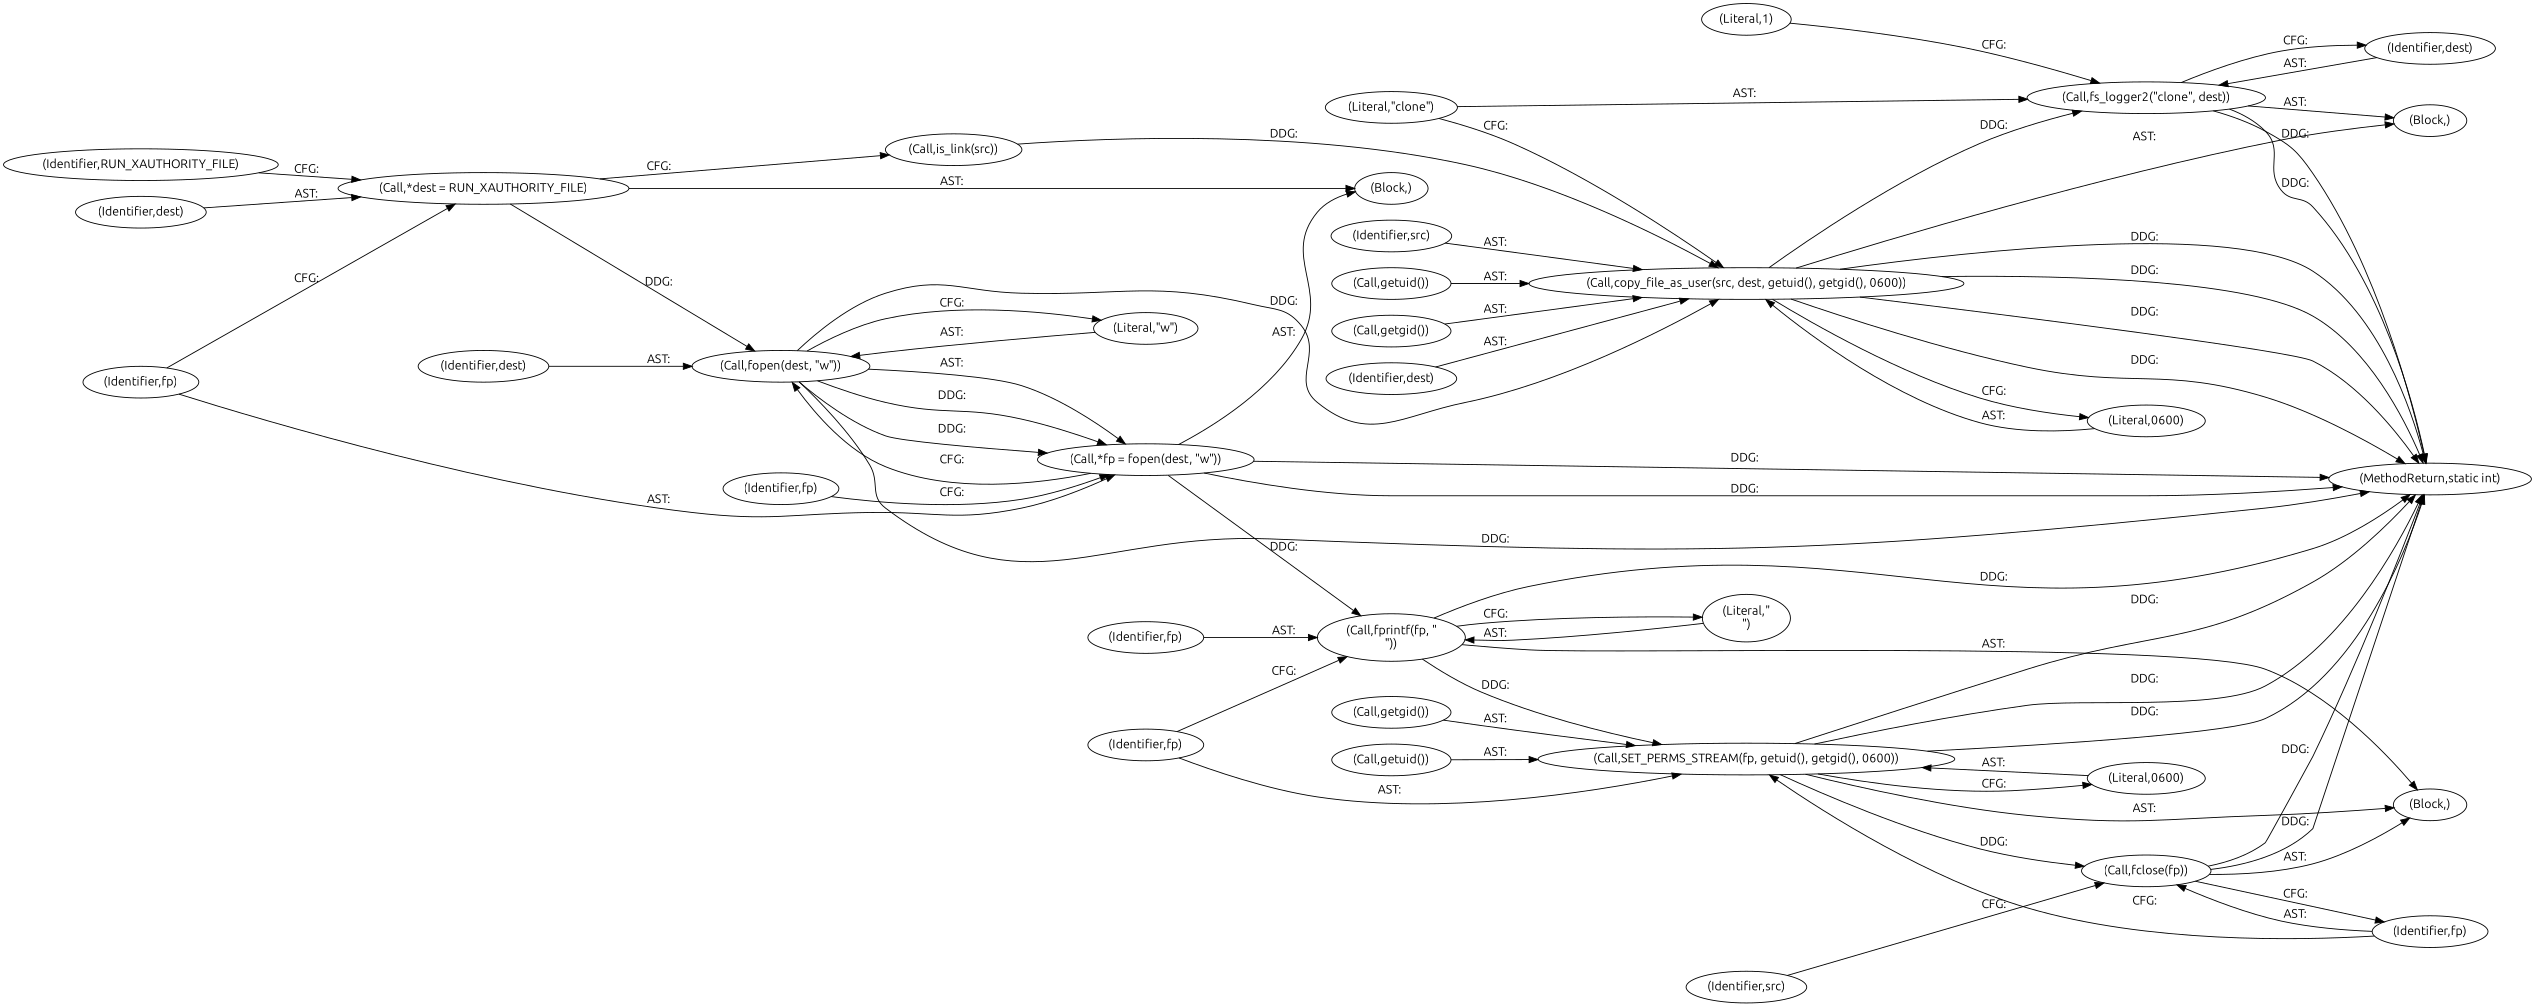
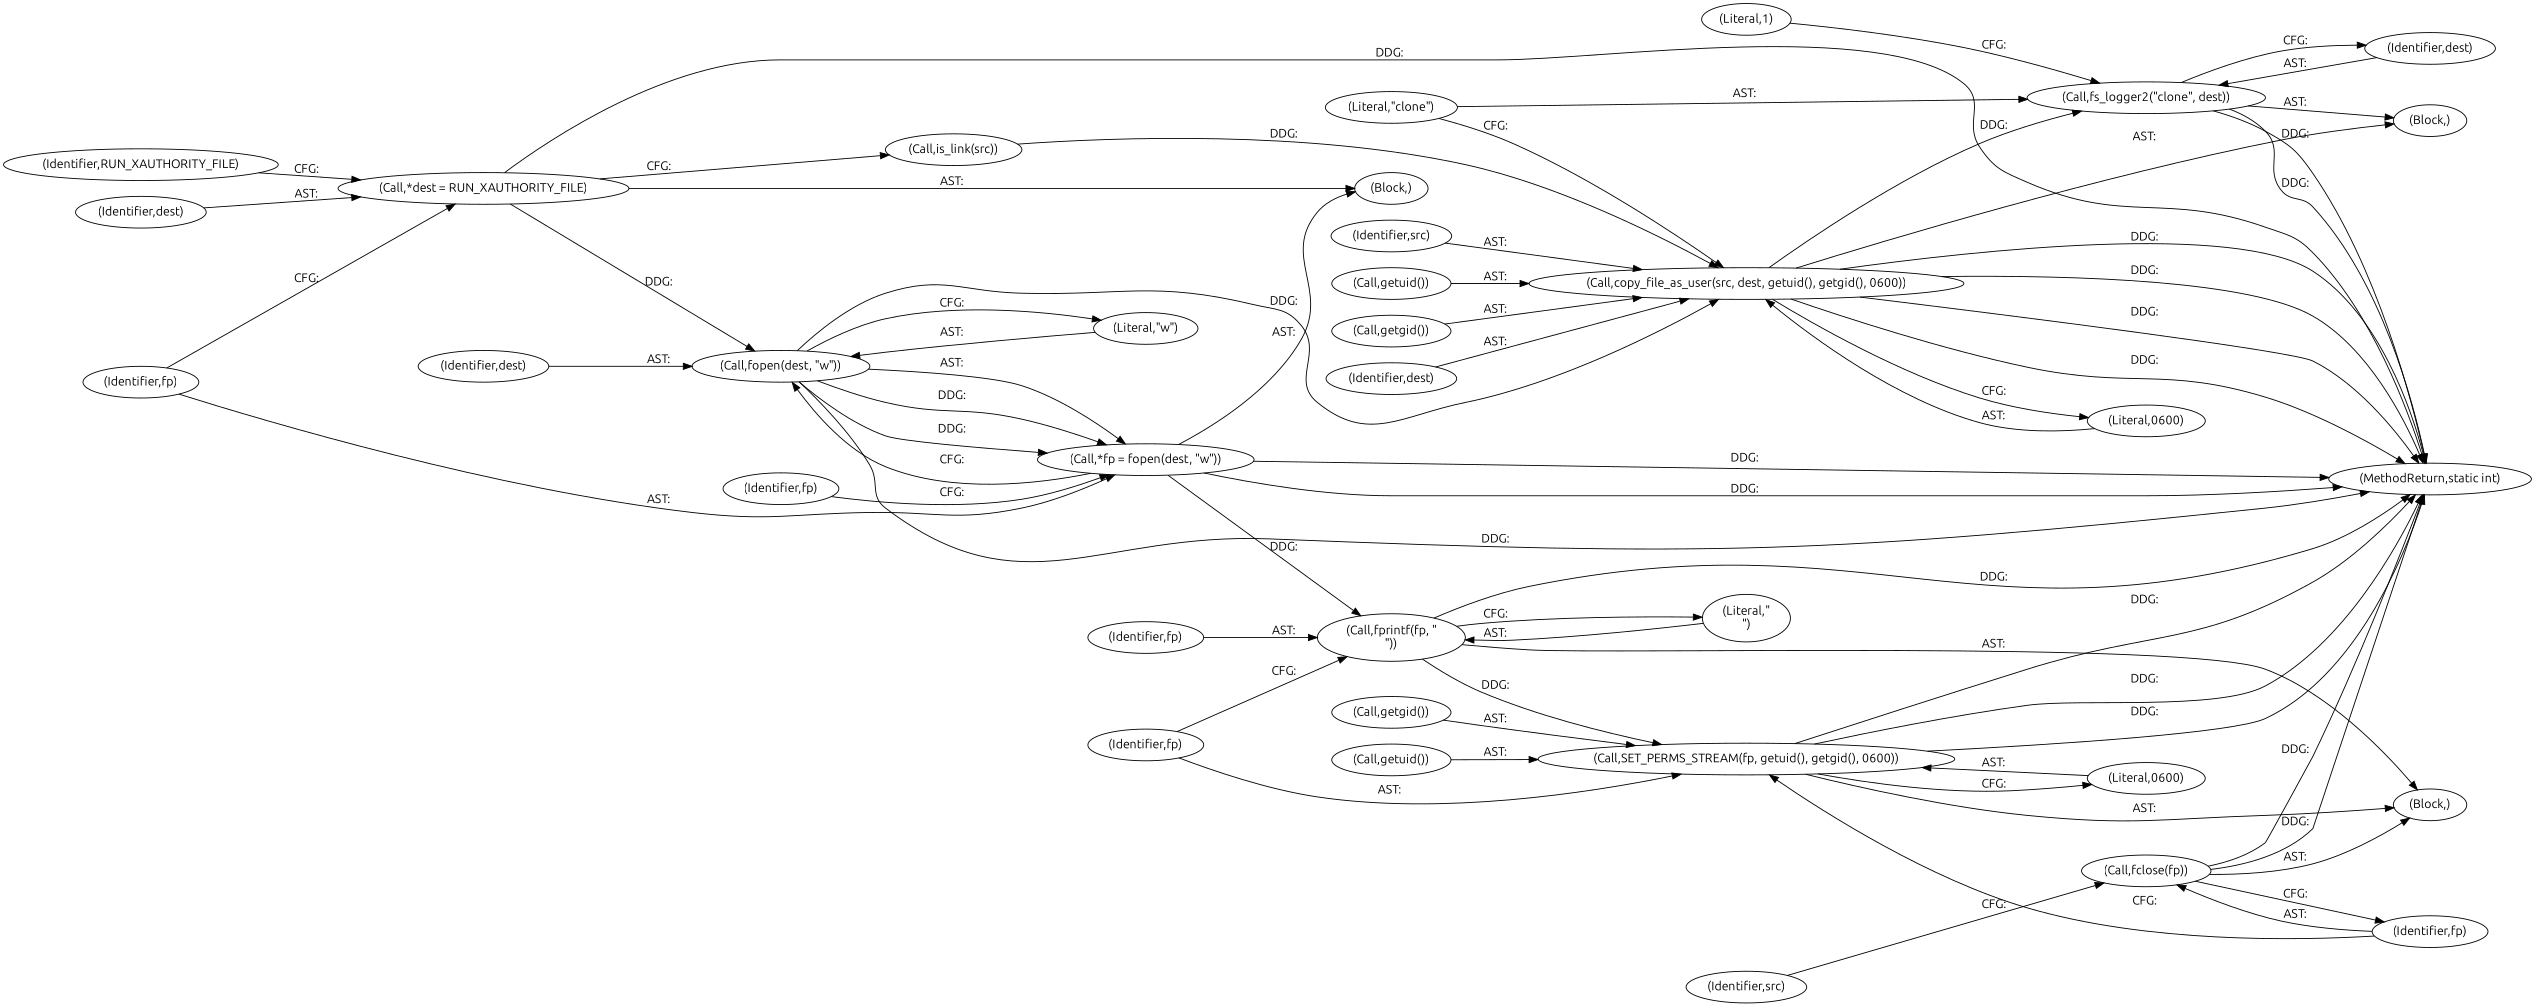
edge "(Call,*dest = RUN_XAUTHORITY_FILE)" -> "(MethodReturn,static int)": added, label "DDG:"
edge "(Call,SET_PERMS_STREAM(fp, getuid(), getgid(), 0600))" -> "(Call,fclose(fp))": removed, label "DDG:"
